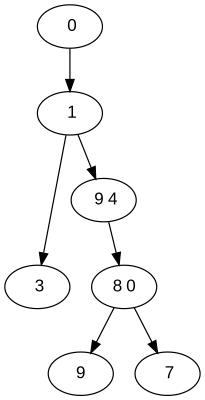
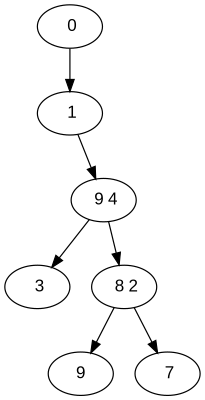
edge "1" -> "3": now "9 4" -> "3"
node "8 0": label "8 0" -> "8 2"
